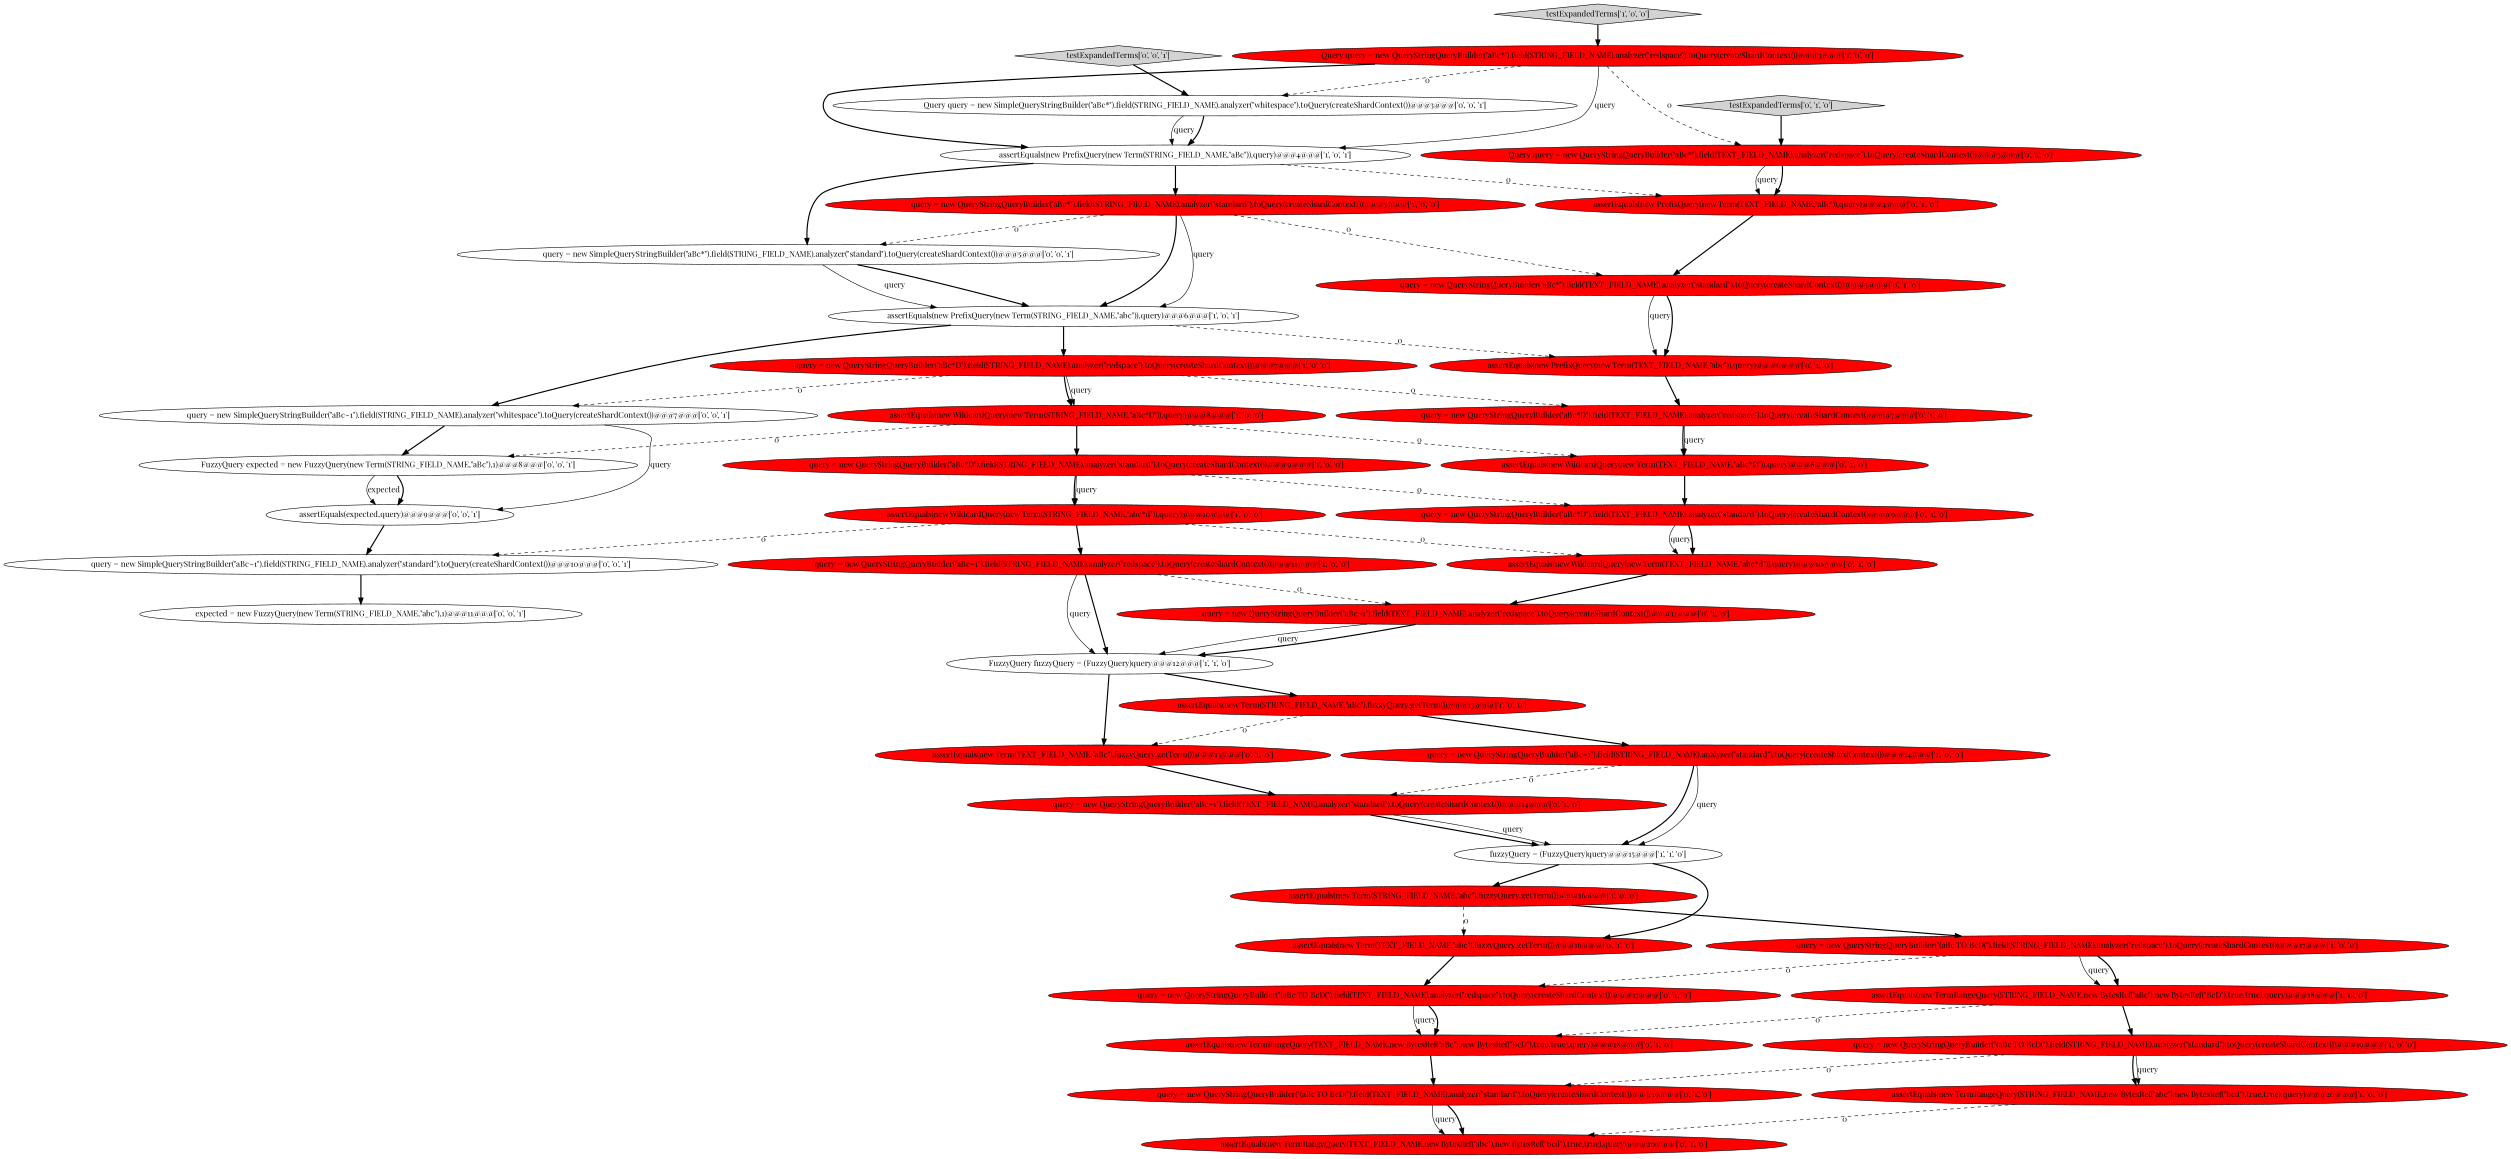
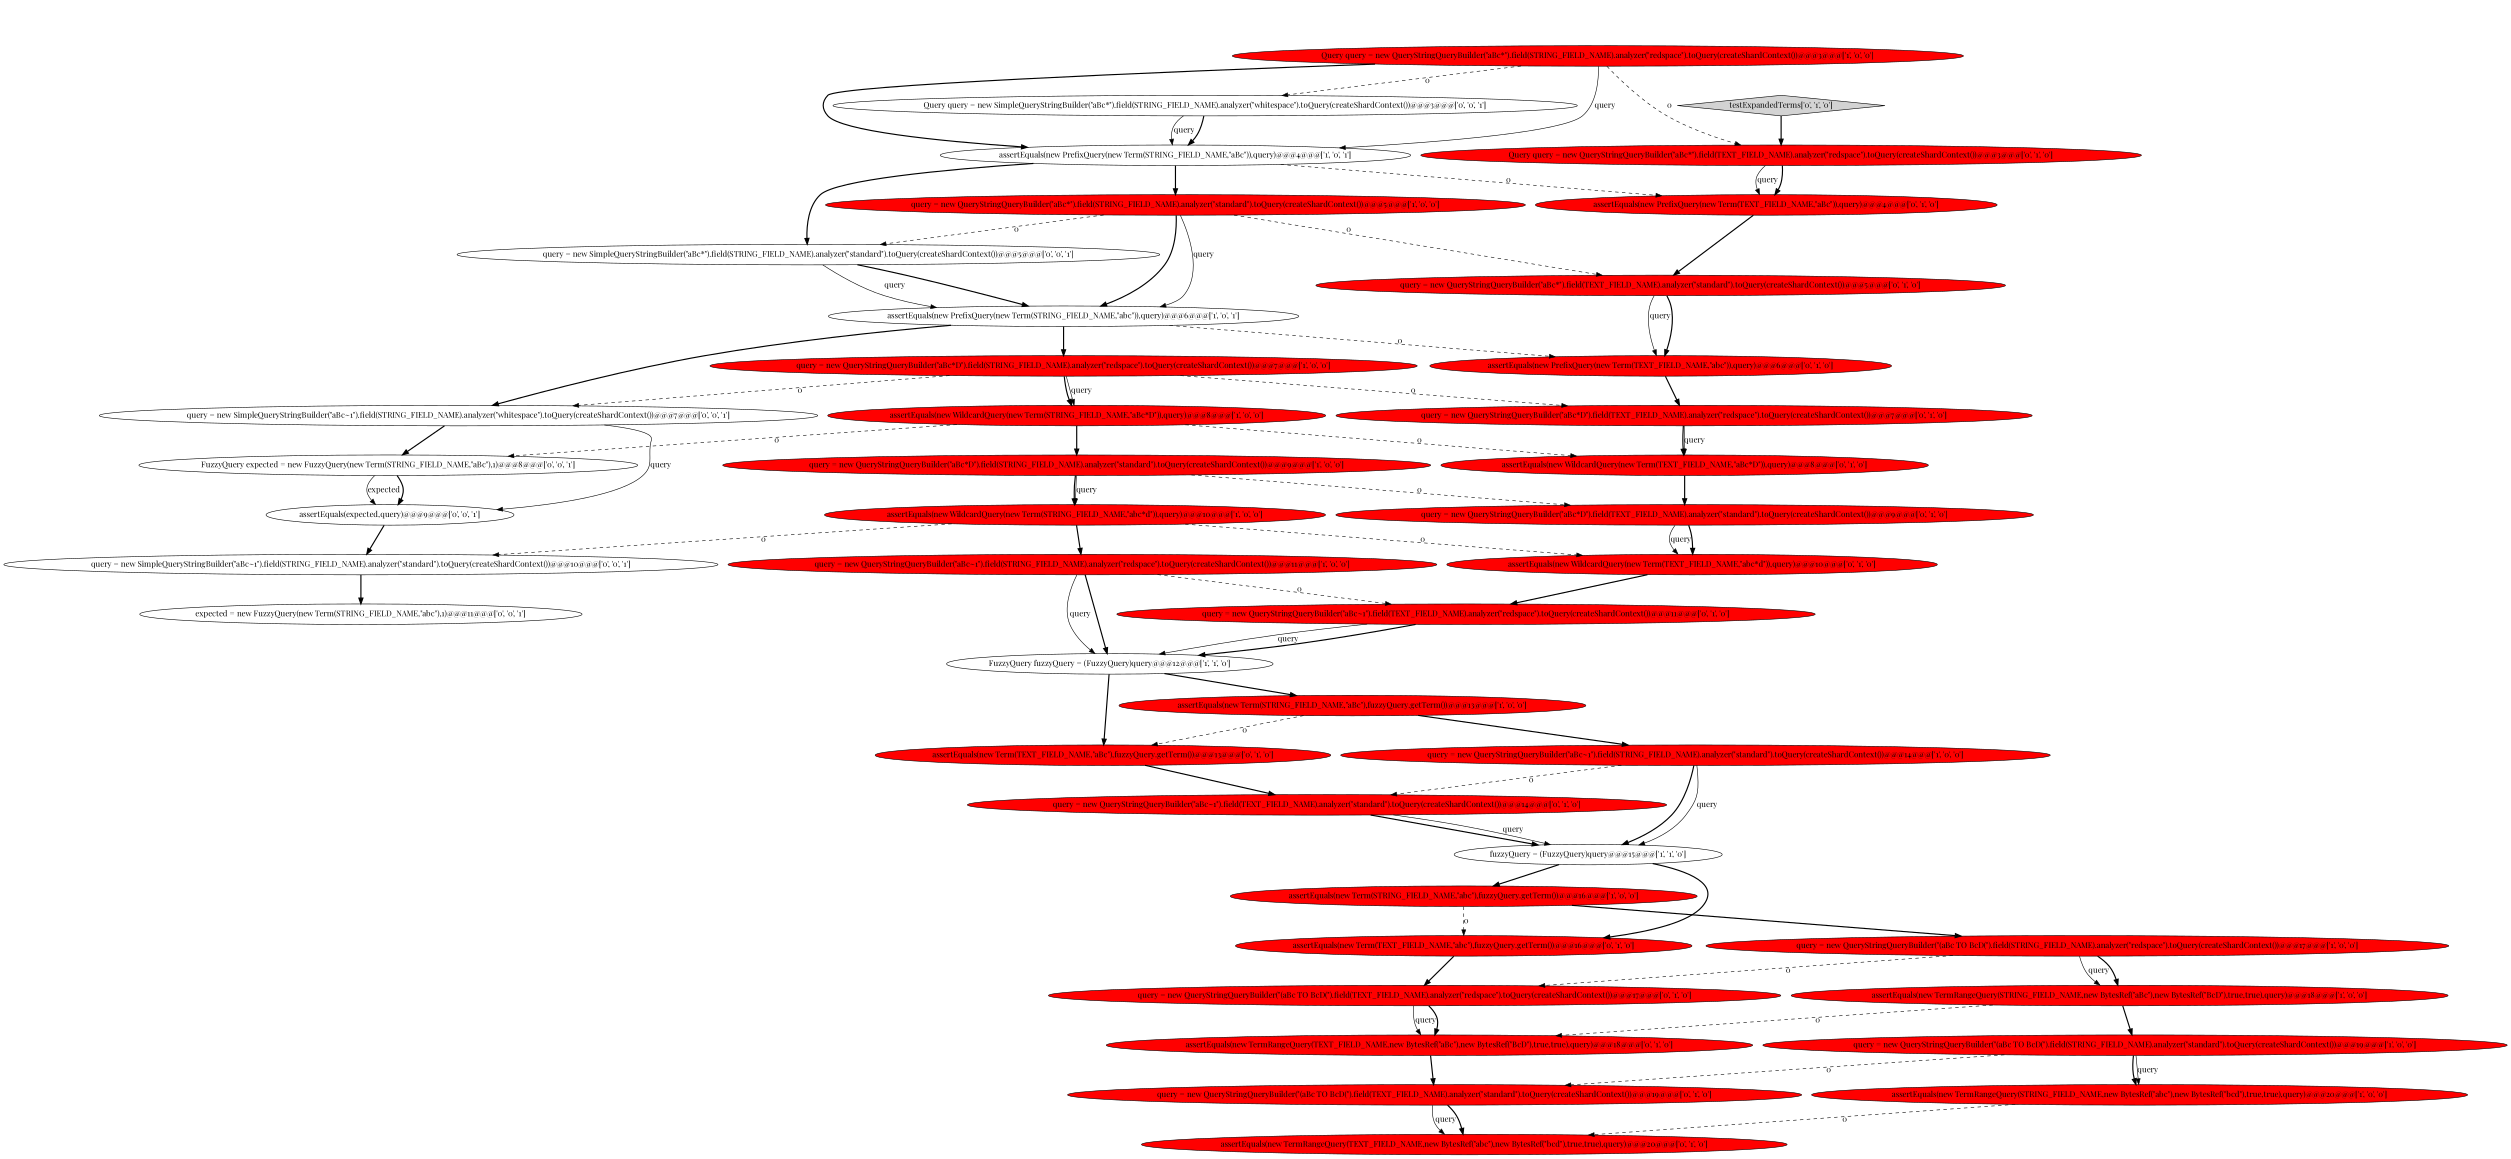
node "testExpandedTerms['1', '0', '0']": removed
node "testExpandedTerms['0', '0', '1']": removed
